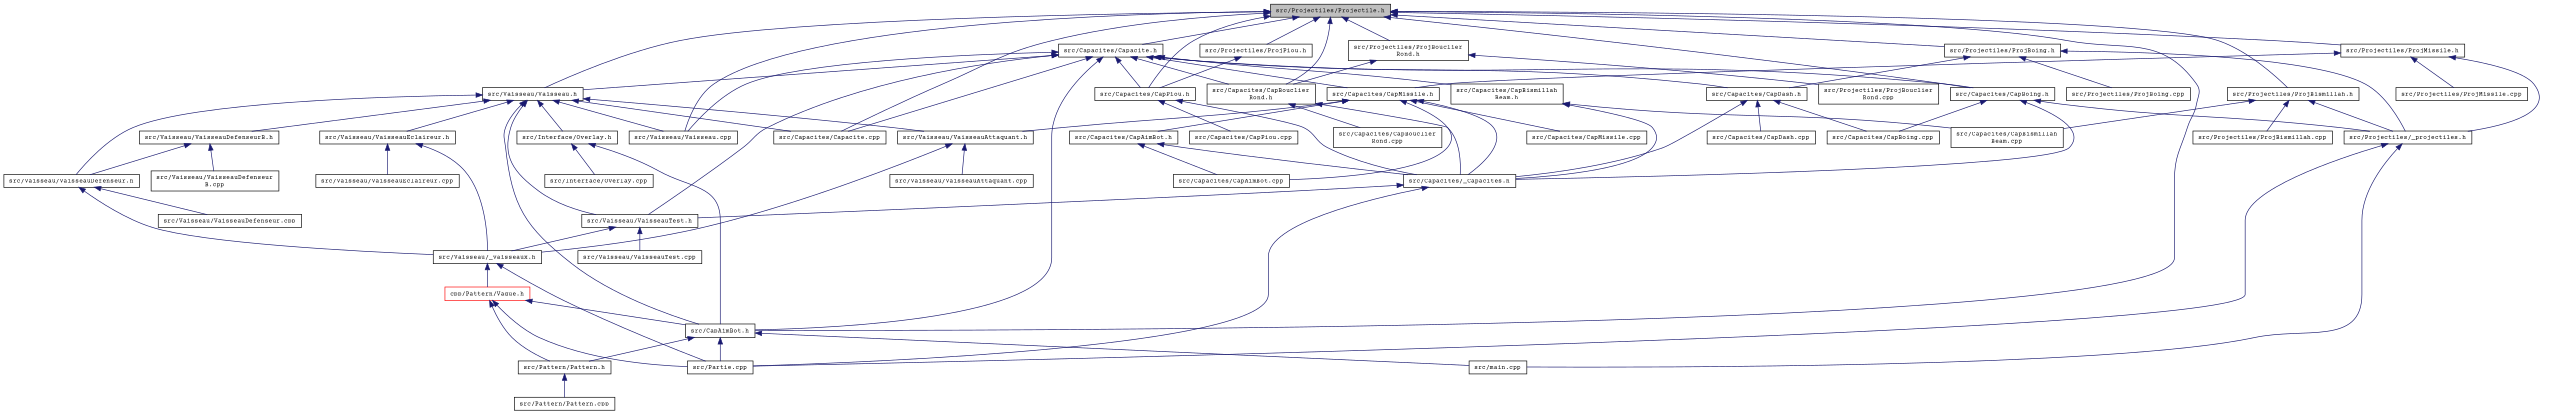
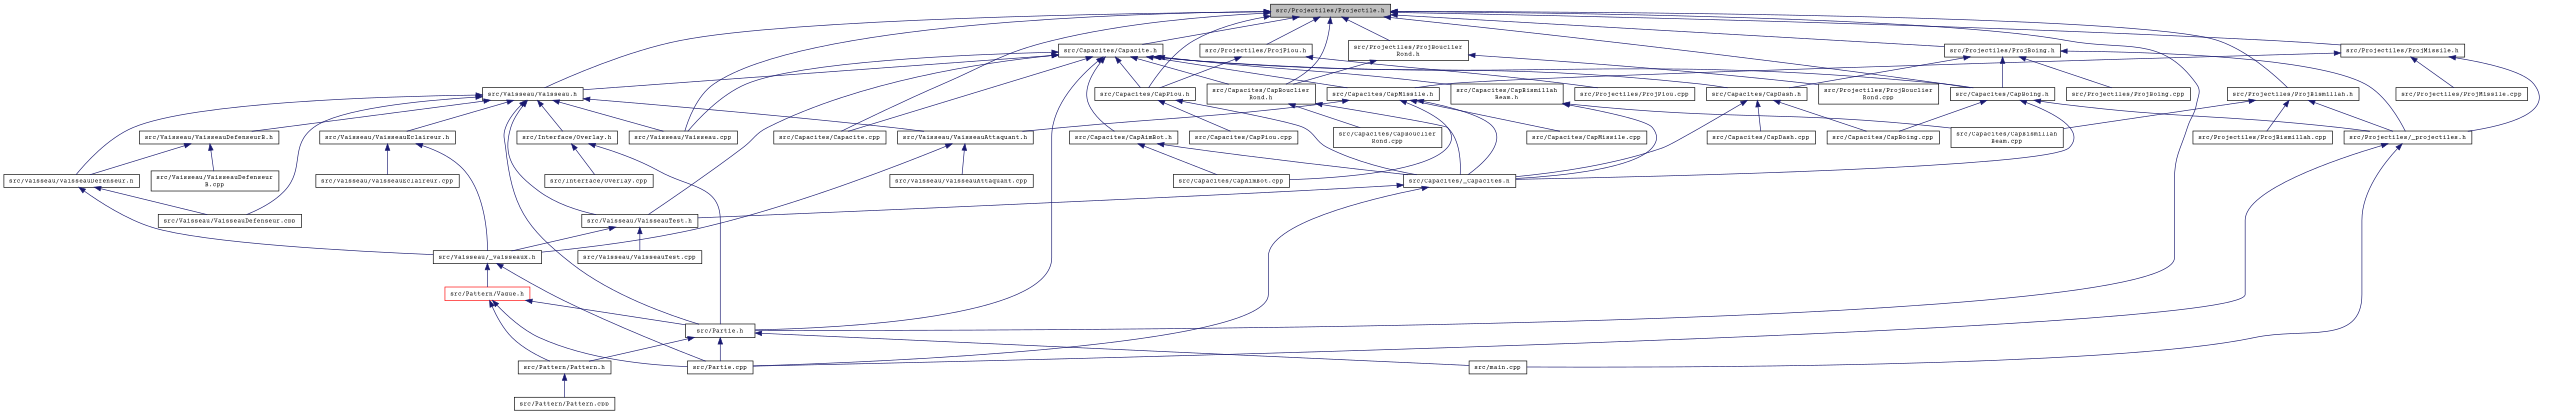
edge "src/Capacites/CapBoing.h" -> "src/Projectiles/ProjBoing.h": added
node "src/Projectiles/ProjPiou.cpp": added
edge "src/Capacites/Capacite.cpp" -> "src/Vaisseau/Vaisseau.h": now "src/Vaisseau/VaisseauDefenseur.cpp" -> "src/Vaisseau/Vaisseau.h"
edge "src/Capacites/CapAimBot.h" -> "src/Capacites/CapMissile.h": now "src/Capacites/CapAimBot.h" -> "src/Capacites/Capacite.h"
node "cpp/Pattern/Vague.h": label "cpp/Pattern/Vague.h" -> "src/Pattern/Vague.h"
node "src/CapAimBot.h": label "src/CapAimBot.h" -> "src/Partie.h"
